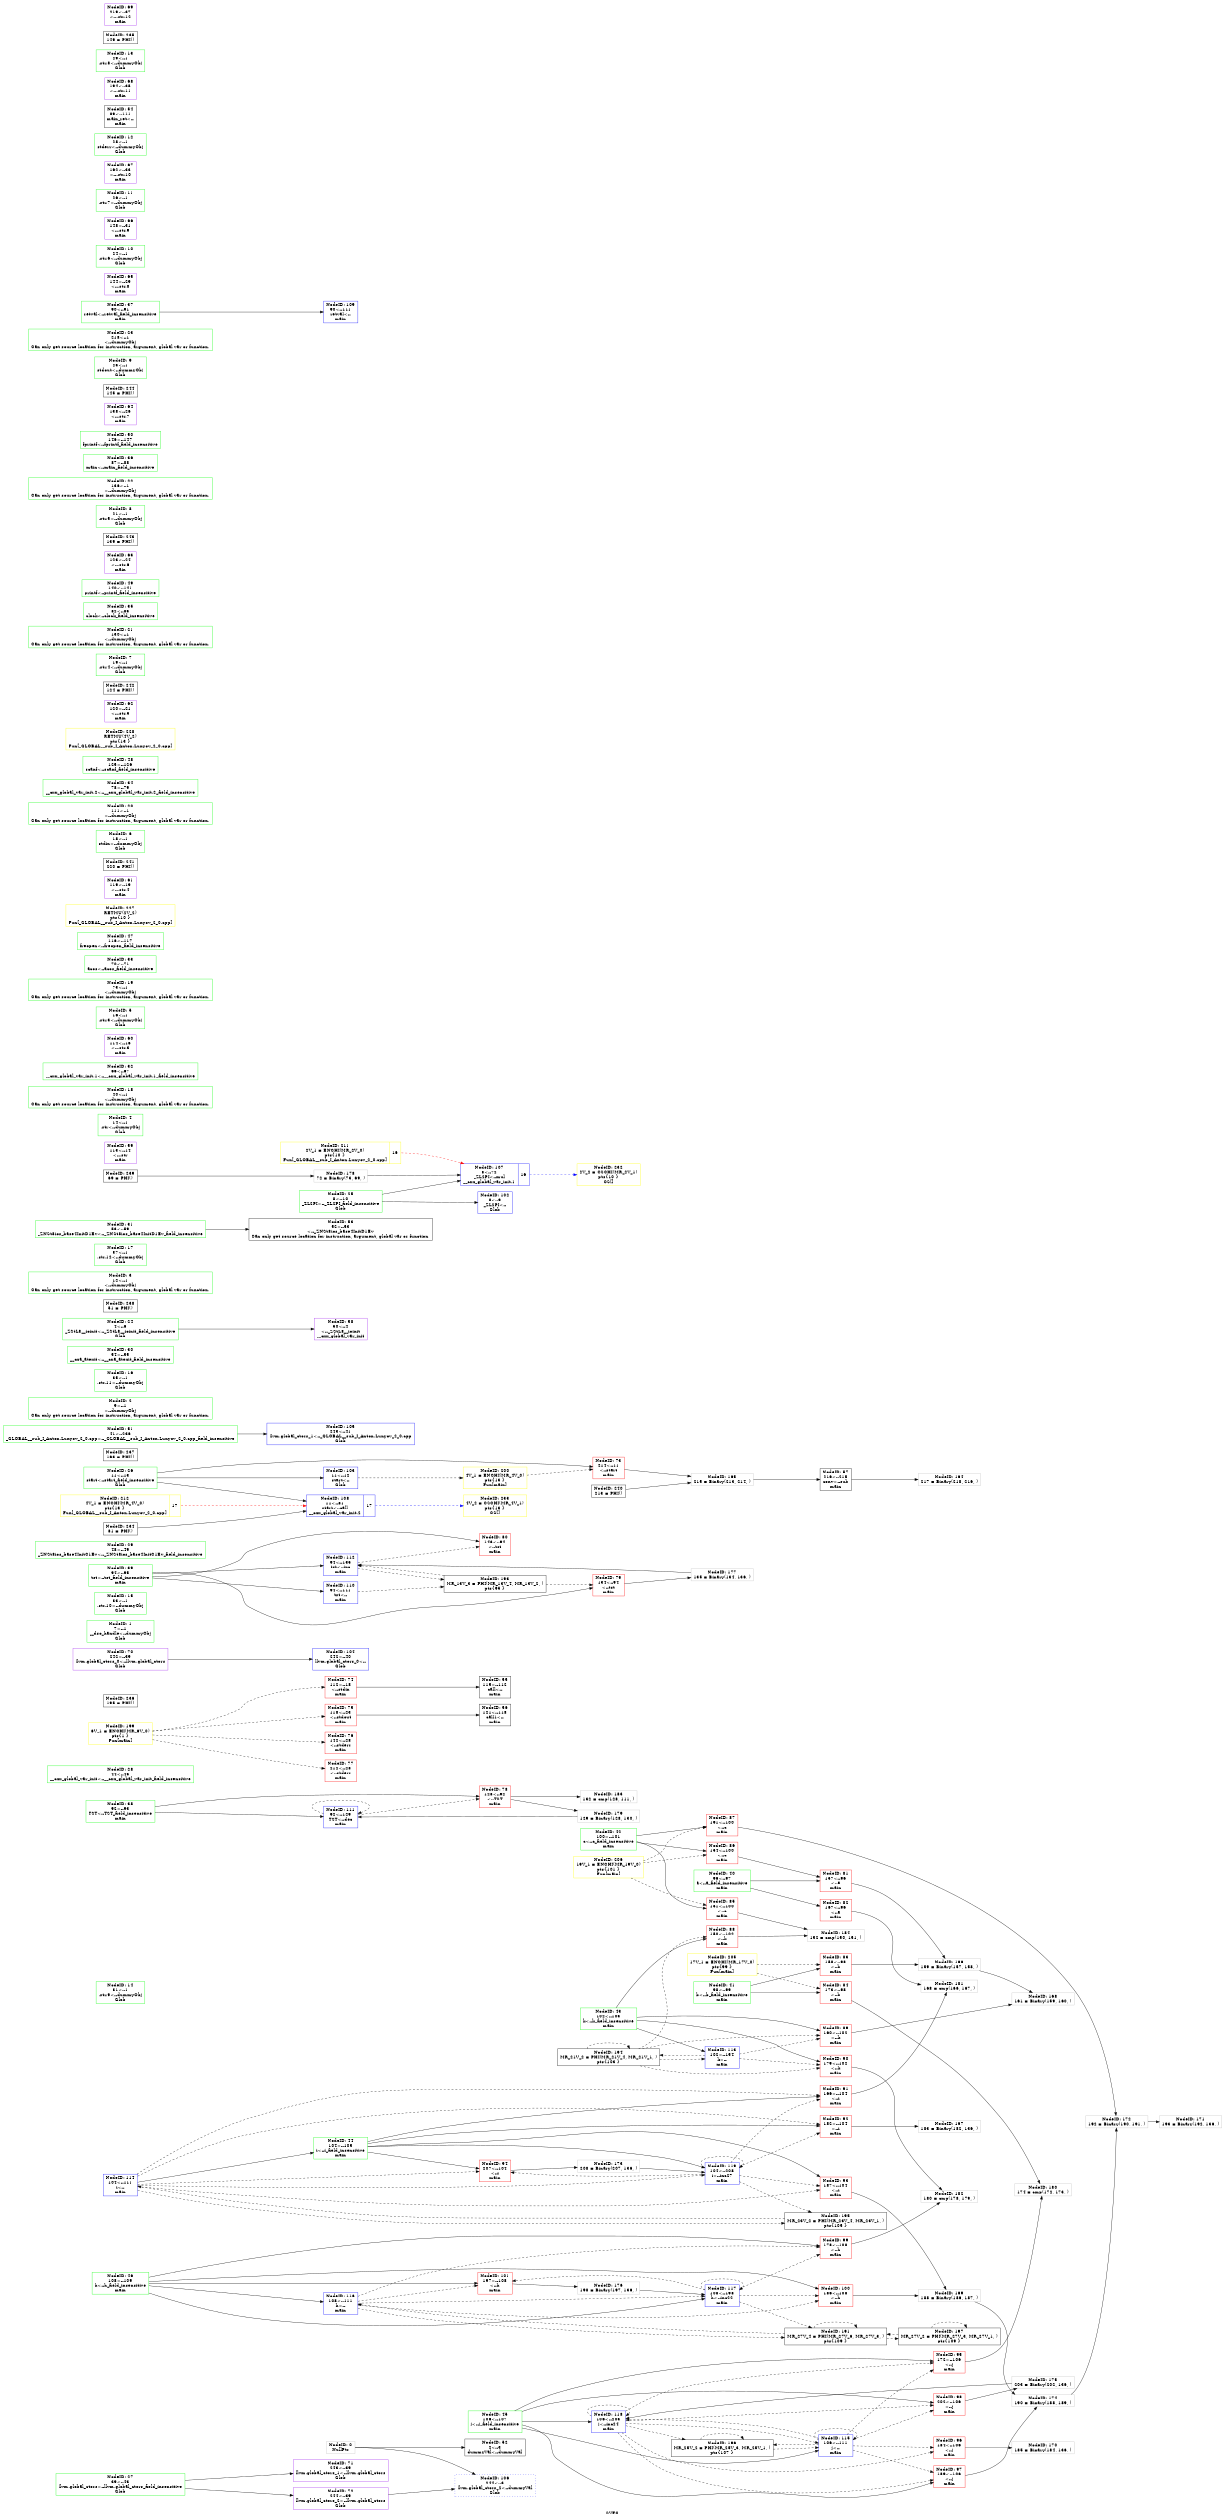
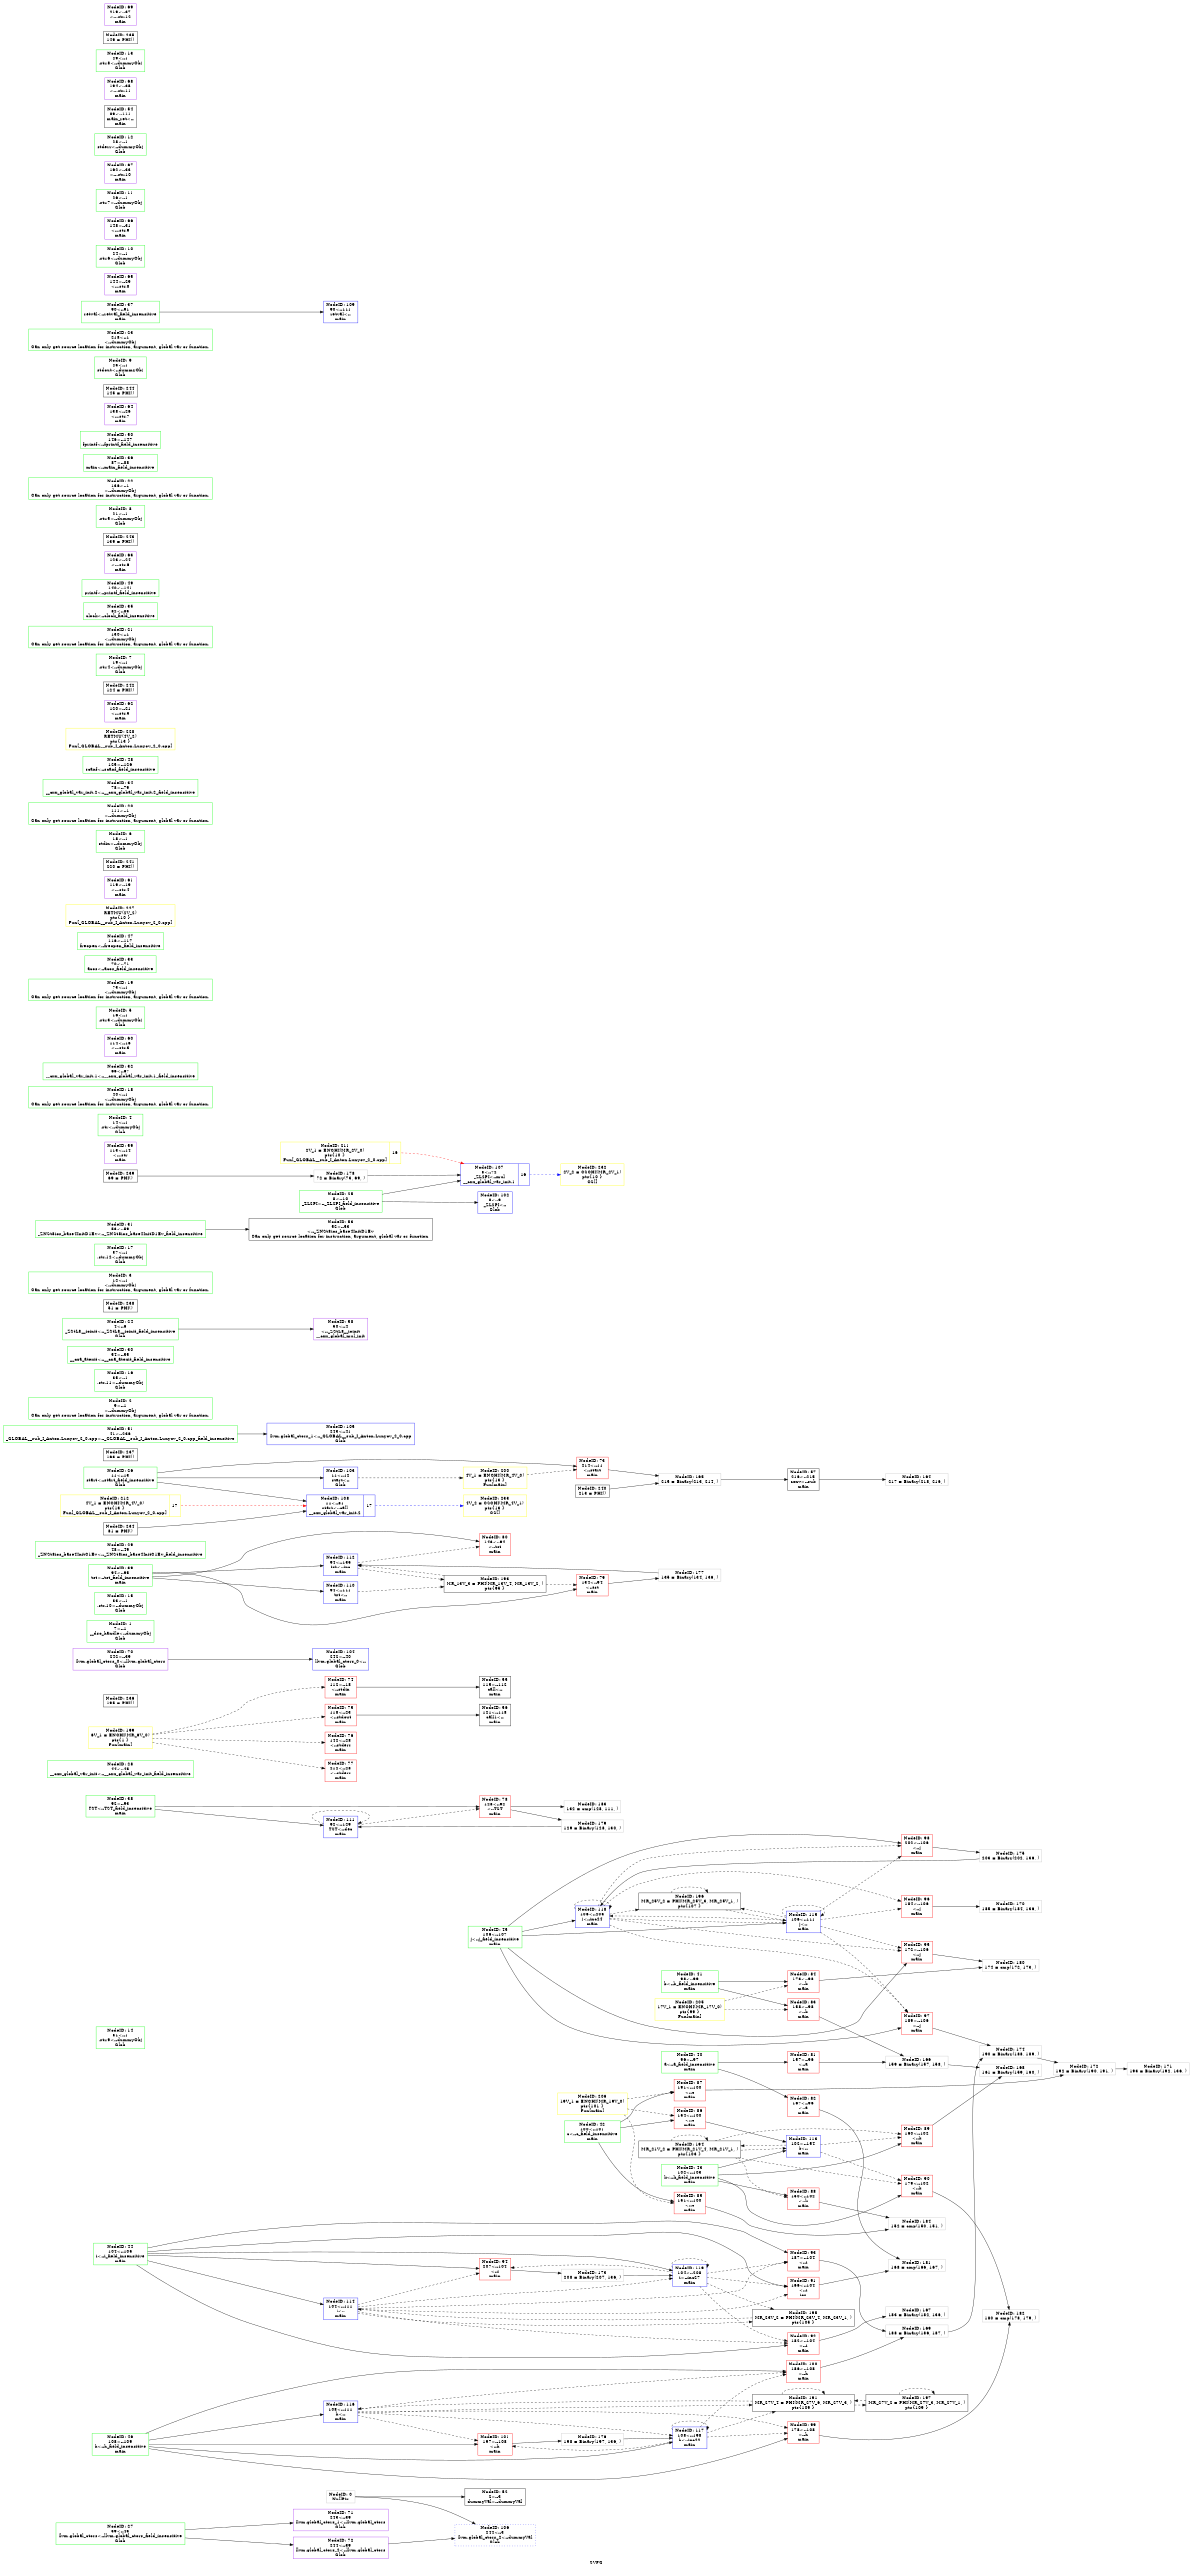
node "NodeID: 58": text "__cxx_global_var_init" -> "__cxx_global_mul_init"
edge "NodeID: 86" -> "NodeID: 81": now "NodeID: 86" -> "NodeID: 113"
node "NodeID: 91": text "main" -> "ios"
edge "NodeID: 114" -> "NodeID: 44": reversed
